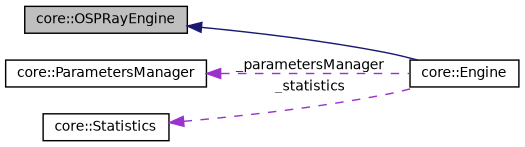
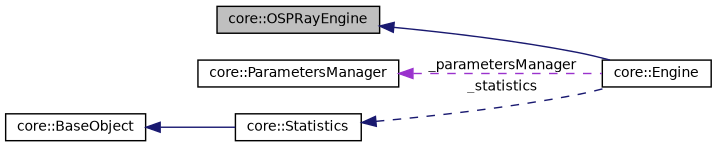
edge "core::Engine" -> "core::Statistics": color darkorchid3 -> midnightblue
node "core::BaseObject": added
